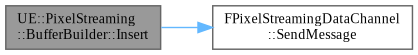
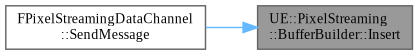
edge "UE::PixelStreaming ::BufferBuilder::Insert" -> "FPixelStreamingDataChannel ::SendMessage": reversed
